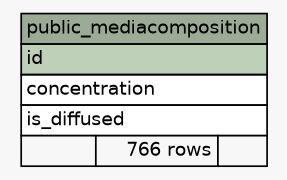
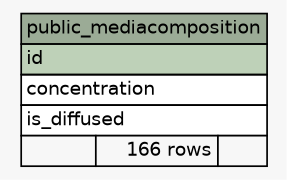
node "public_mediacomposition": text "766 rows" -> "166 rows"
